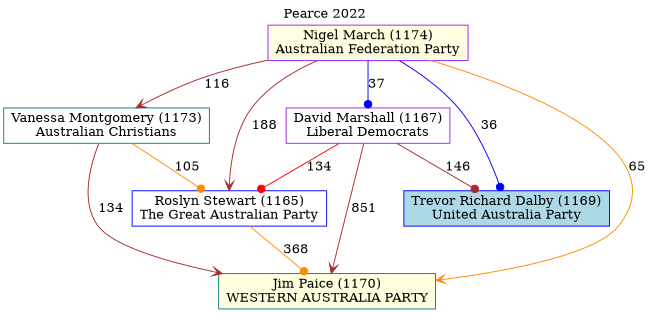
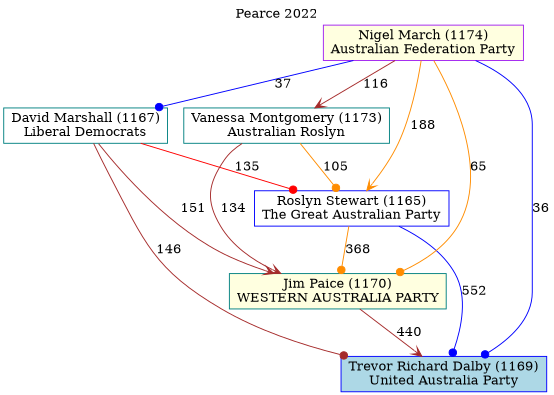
edge "Nigel March (1174) Australian Federation Party" -> "Roslyn Stewart (1165) The Great Australian Party": color brown -> darkorange
node "Vanessa Montgomery (1173) Australian Christians": label "Vanessa Montgomery (1173) Australian Christians" -> "Vanessa Montgomery (1173) Australian Roslyn"
node "David Marshall (1167) Liberal Democrats": color purple -> teal
edge "David Marshall (1167) Liberal Democrats" -> "Roslyn Stewart (1165) The Great Australian Party": label "134" -> "135"
edge "Nigel March (1174) Australian Federation Party" -> "Jim Paice (1170) WESTERN AUSTRALIA PARTY": arrowhead vee -> dot
edge "David Marshall (1167) Liberal Democrats" -> "Jim Paice (1170) WESTERN AUSTRALIA PARTY": label "851" -> "151"
edge "Roslyn Stewart (1165) The Great Australian Party" -> "Trevor Richard Dalby (1169) United Australia Party": added, label "552"
edge "Jim Paice (1170) WESTERN AUSTRALIA PARTY" -> "Trevor Richard Dalby (1169) United Australia Party": added, label "440"
